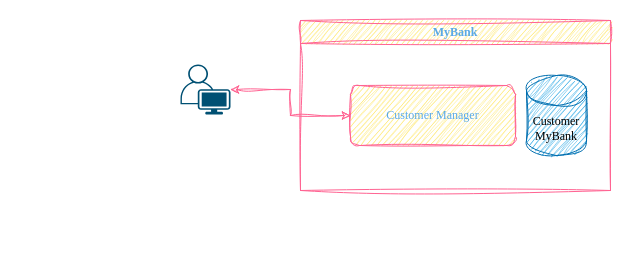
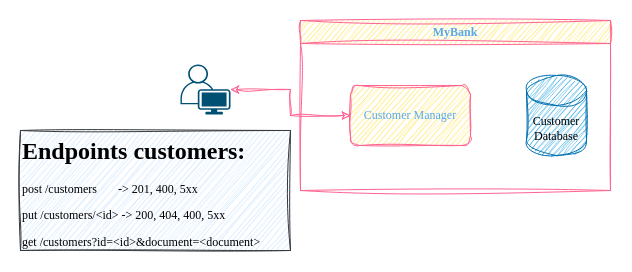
node "Customer Manager": size 165x60 -> 120x60
node "Customer MyBank": label "Customer MyBank" -> "Customer Database"
node "Endpoints customers:post /customers -> 201, 400, 5xx put /customers/<id> -> 200, 404, 400, 5xx get /customers?id=<id>&document=<document>": added
